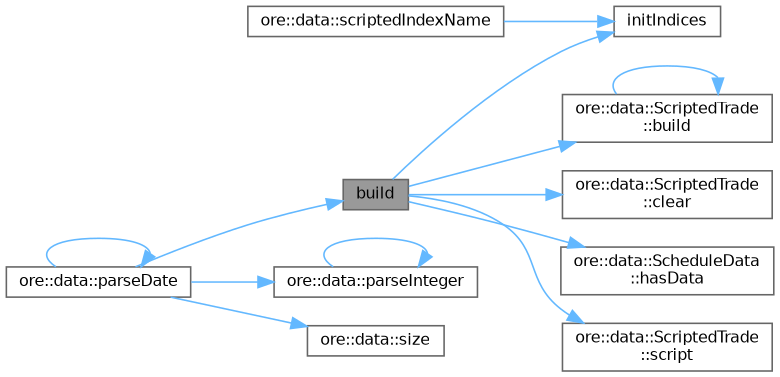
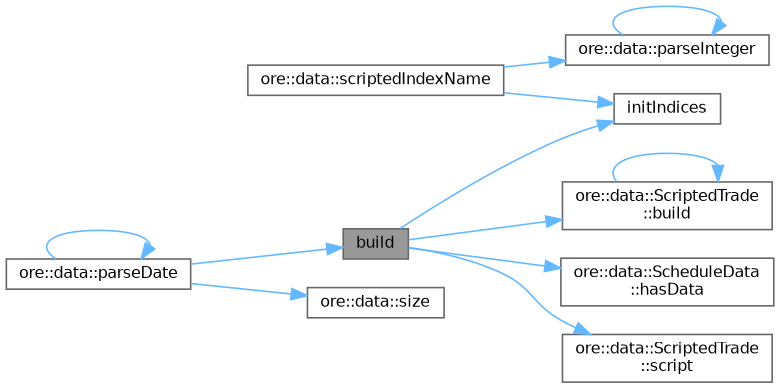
node "ore::data::ScriptedTrade ::clear": removed
edge "ore::data::parseDate" -> "ore::data::parseInteger": now "ore::data::scriptedIndexName" -> "ore::data::parseInteger"
